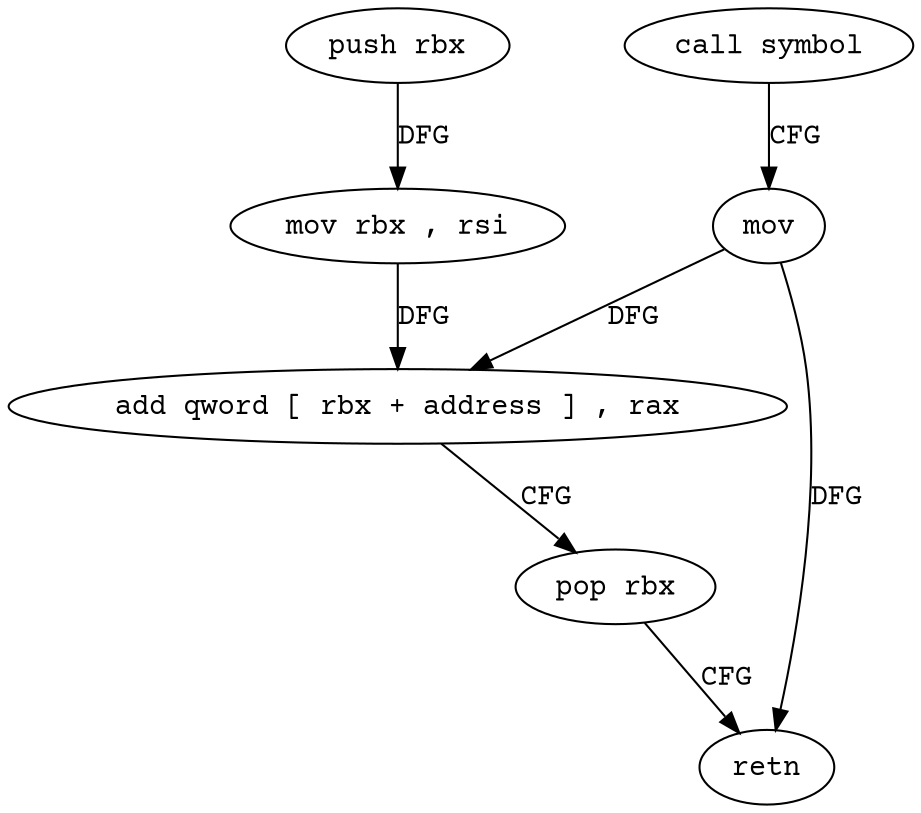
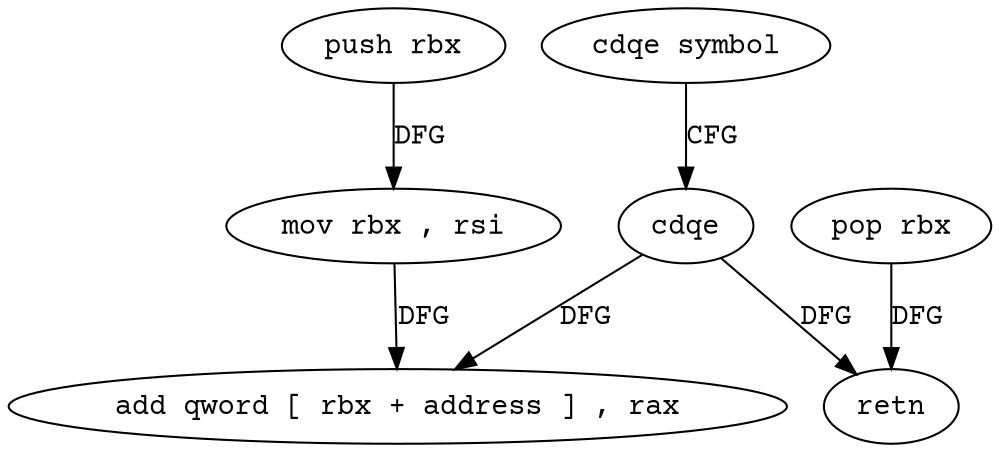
node "call symbol": label "call symbol" -> "cdqe symbol"
node "mov": label "mov" -> "cdqe"
edge "add qword [ rbx + address ] , rax" -> "pop rbx": removed, label "CFG"
edge "pop rbx" -> "retn": label "CFG" -> "DFG"
